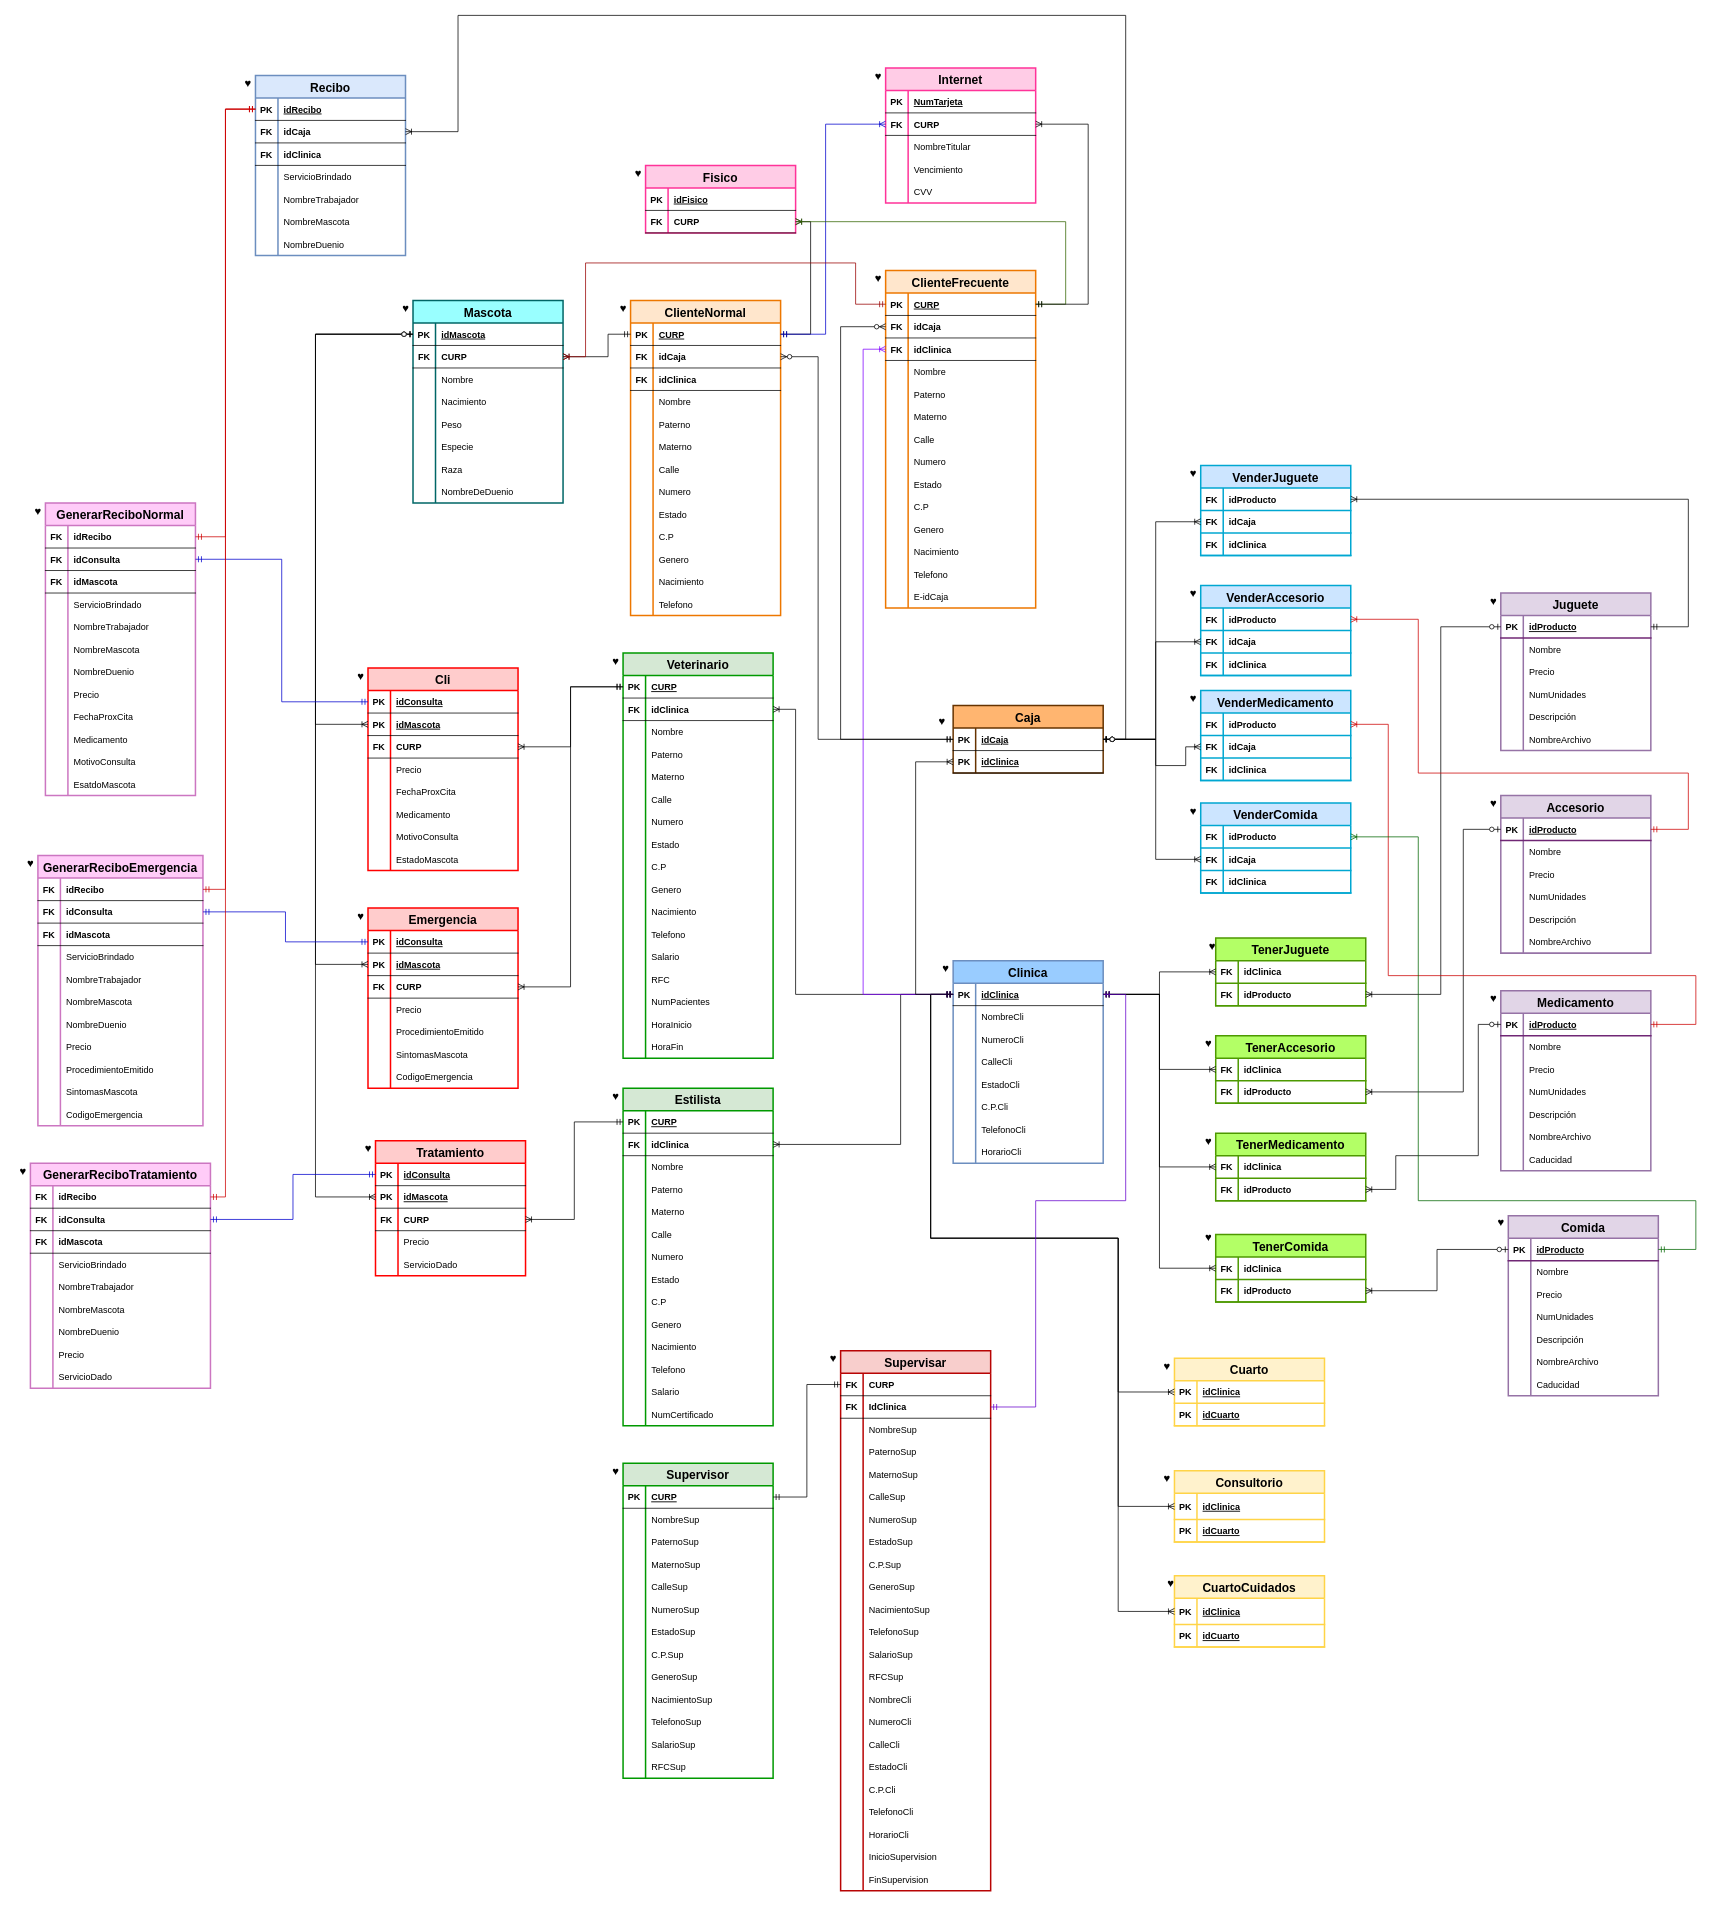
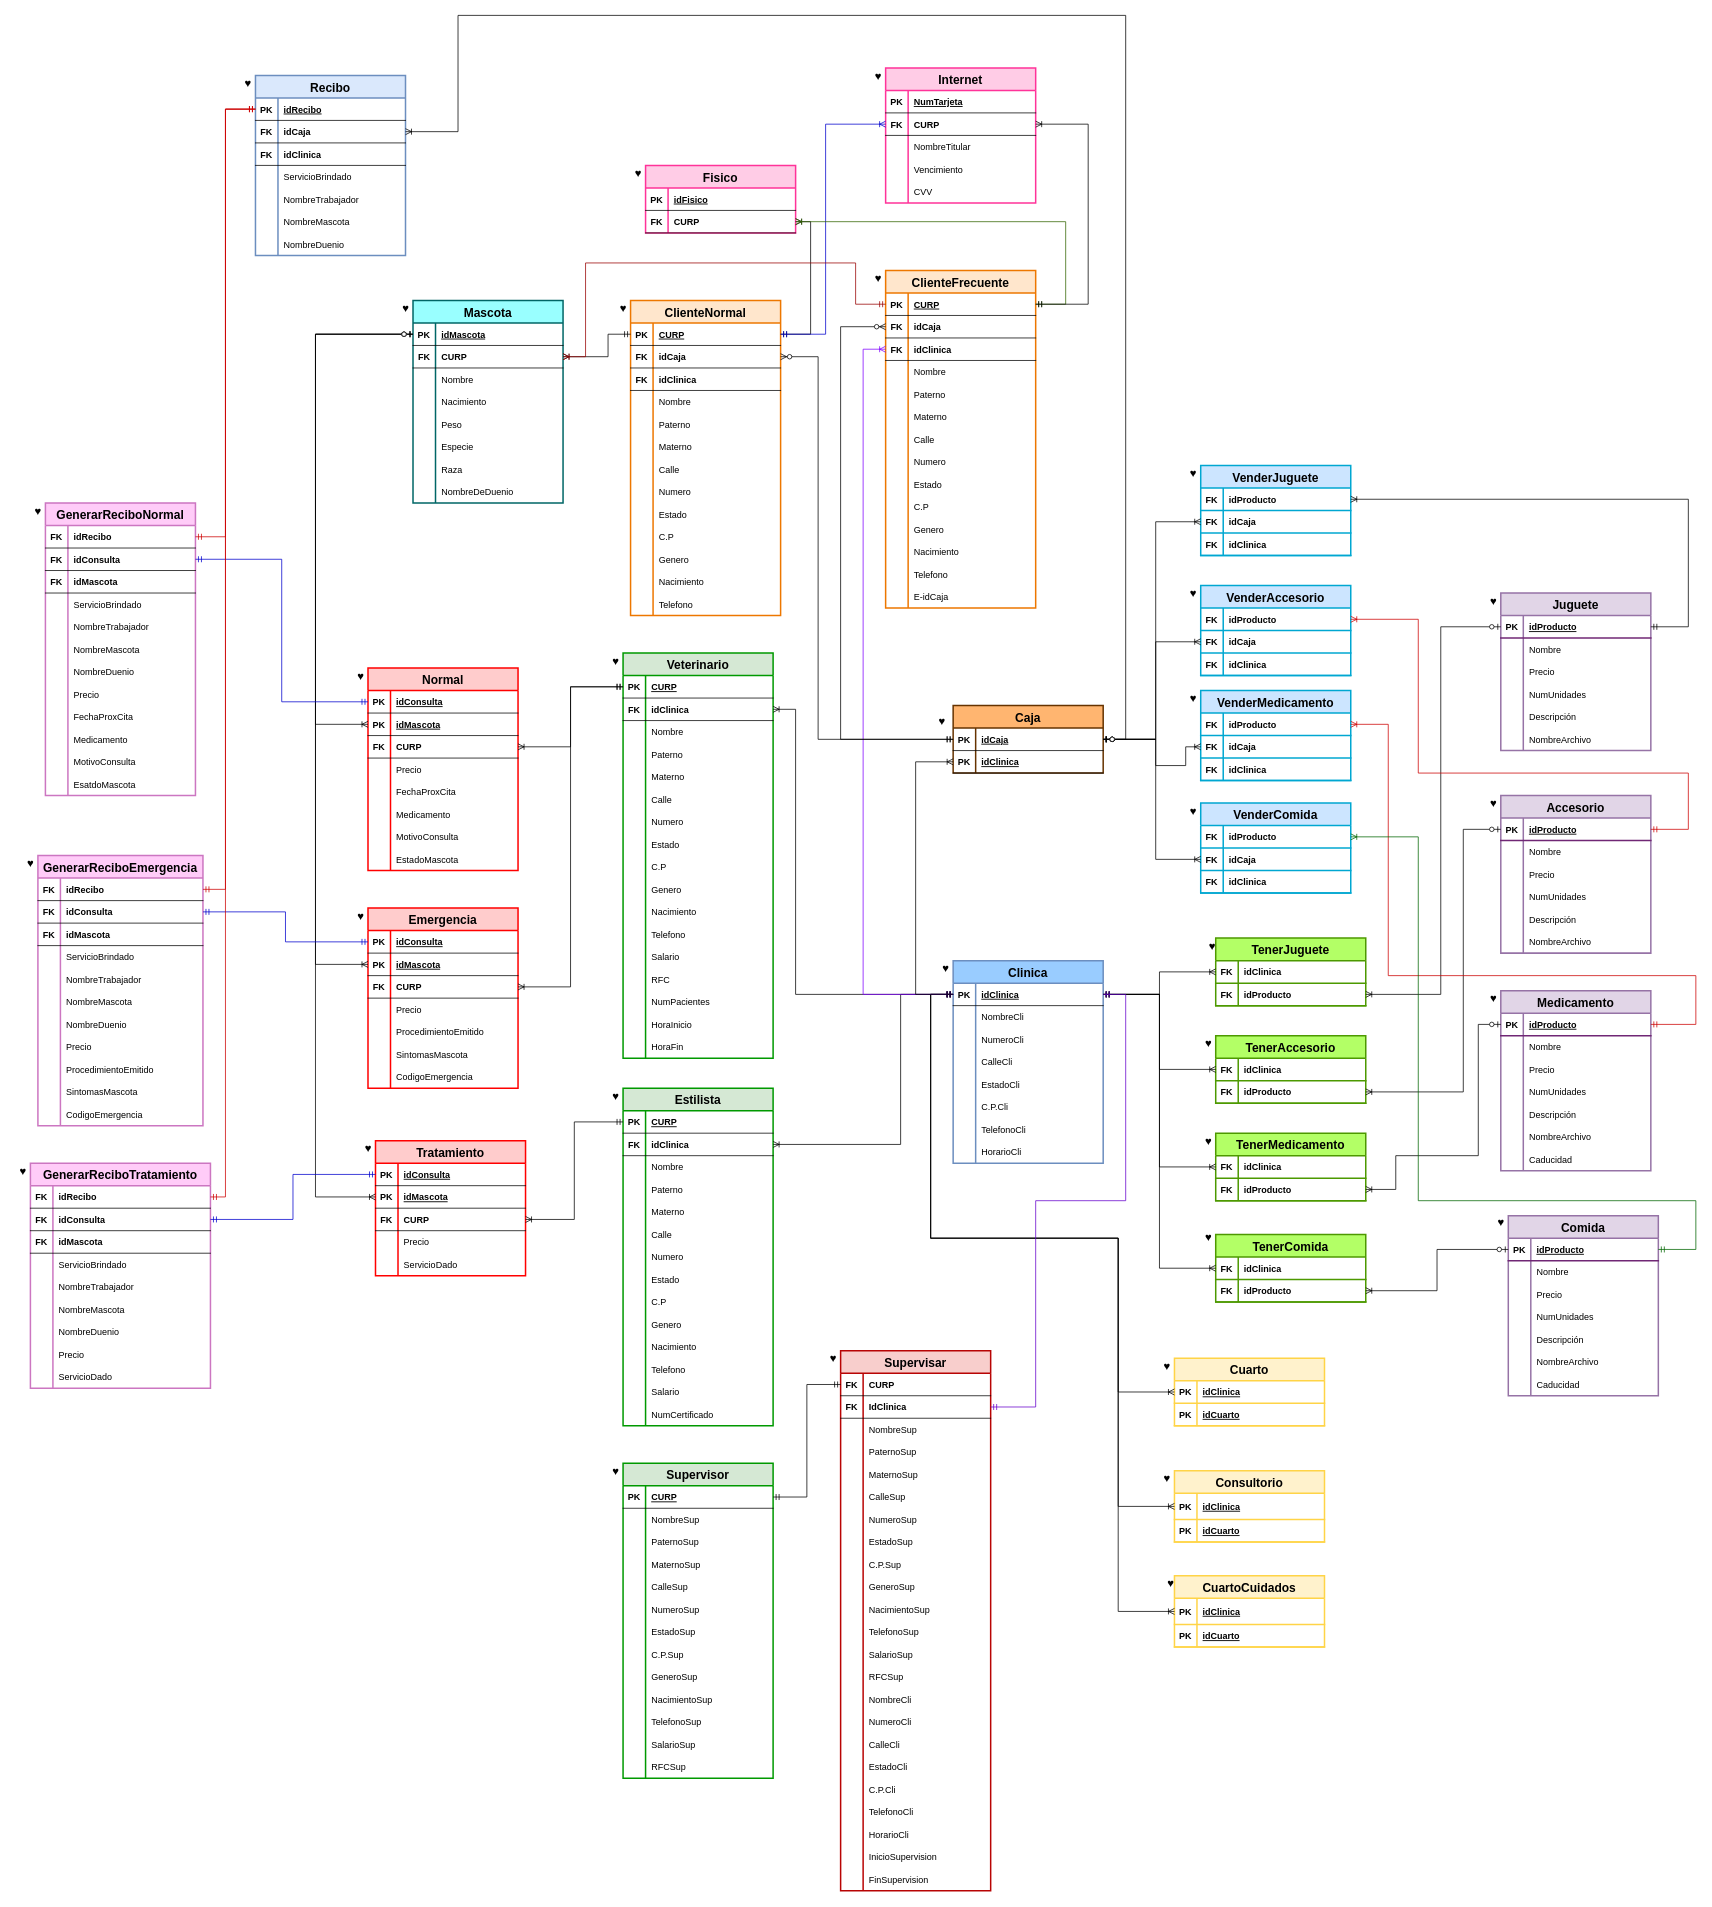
node "Cli": label "Cli" -> "Normal"
